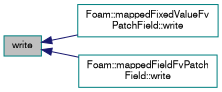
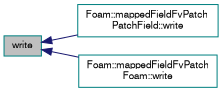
node "Foam::mappedFixedValueFv PatchField::write": label "Foam::mappedFixedValueFv PatchField::write" -> "Foam::mappedFieldFvPatch PatchField::write"
node "Foam::mappedFieldFvPatch Field::write": label "Foam::mappedFieldFvPatch Field::write" -> "Foam::mappedFieldFvPatch Foam::write"
